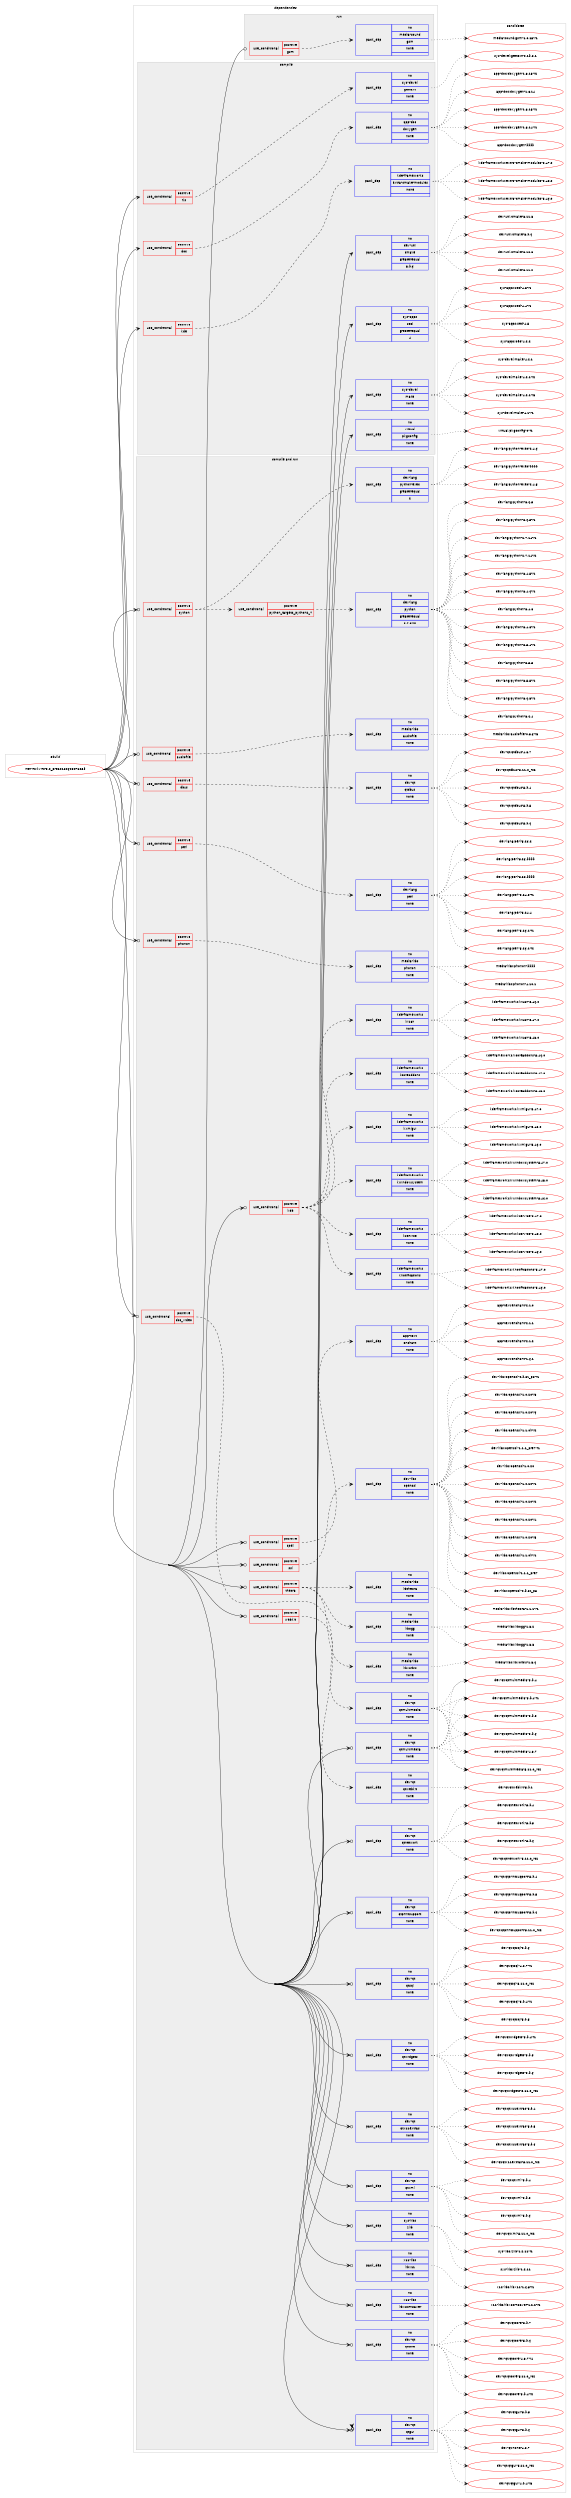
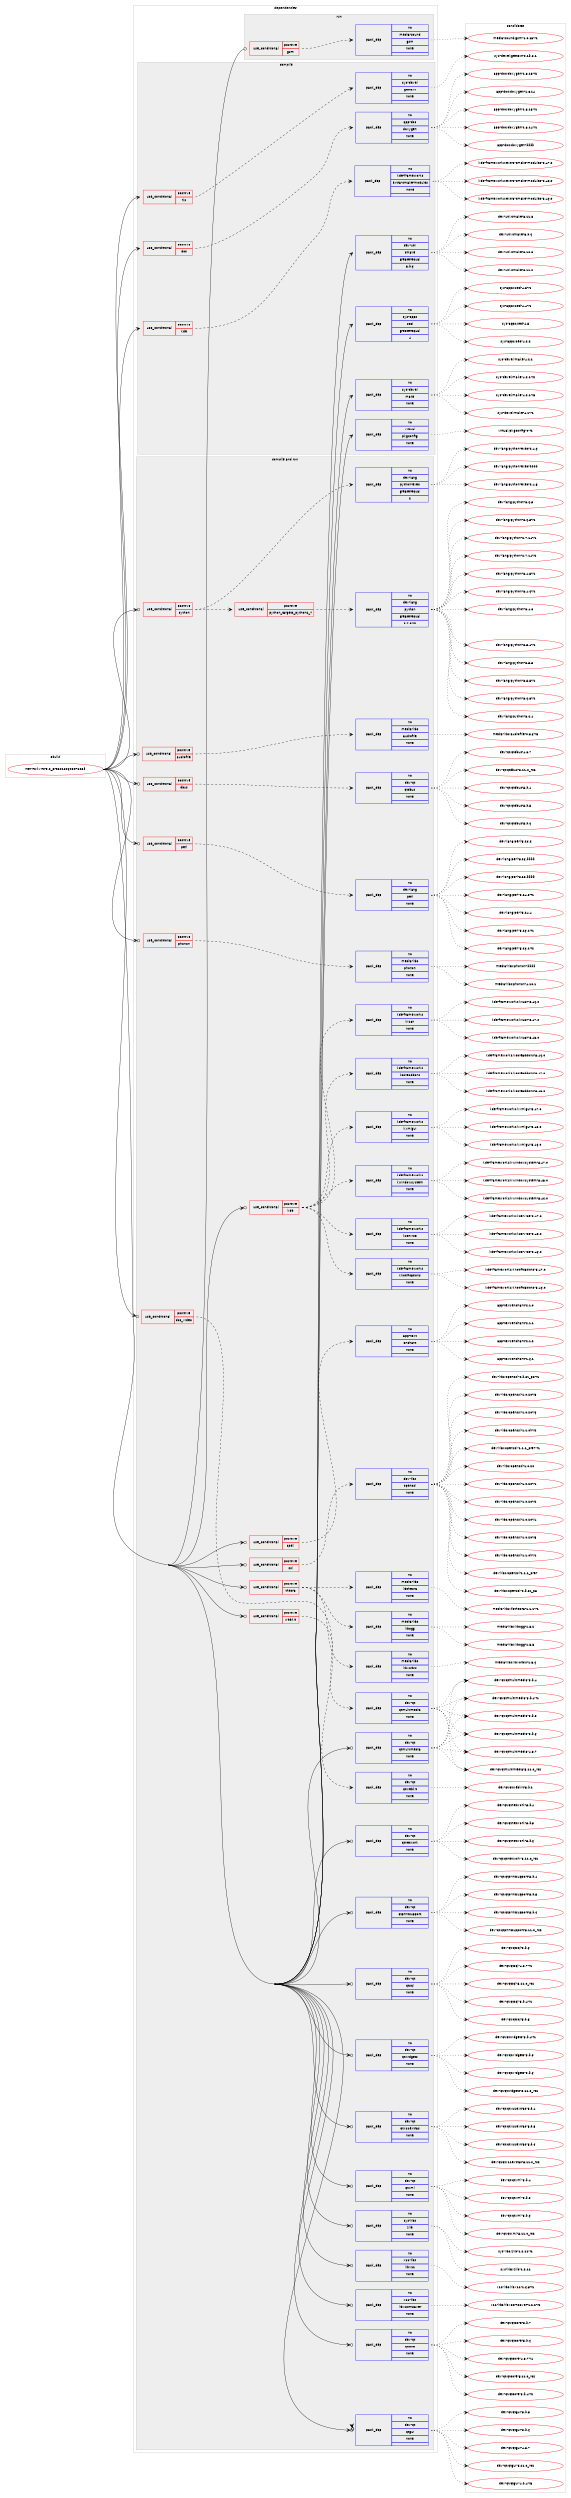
node "dev-lang/python-3.4.8-r1": removed
node "dev-qt/none-4.8.7": label "dev-qt/none-4.8.7" -> "dev-qt/qtgui-4.8.7"
